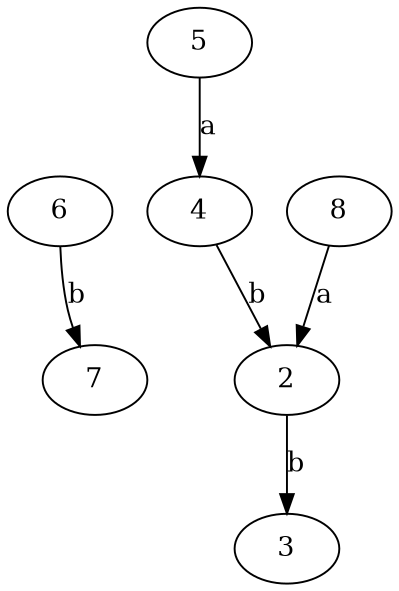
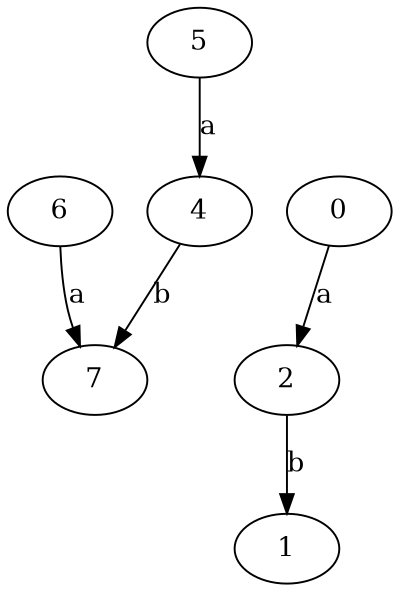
node "8": label "8" -> "0"
edge "4" -> "2": now "4" -> "7"
edge "6" -> "7": label "b" -> "a"
node "3": label "3" -> "1"
